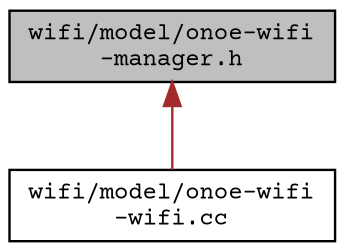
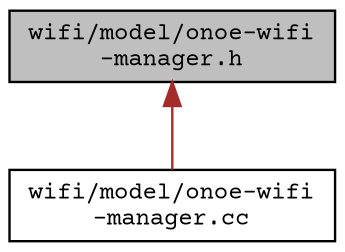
node "wifi/model/onoe-wifi -wifi.cc": label "wifi/model/onoe-wifi -wifi.cc" -> "wifi/model/onoe-wifi -manager.cc"
